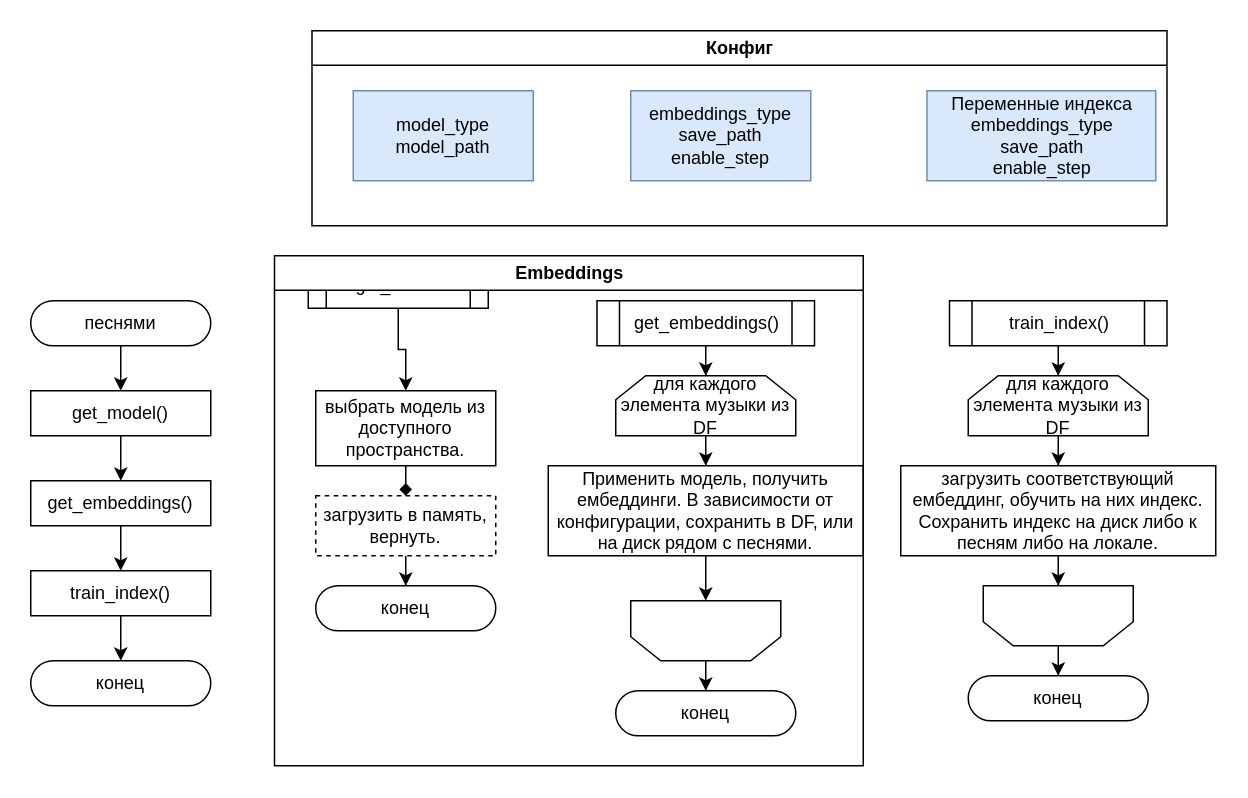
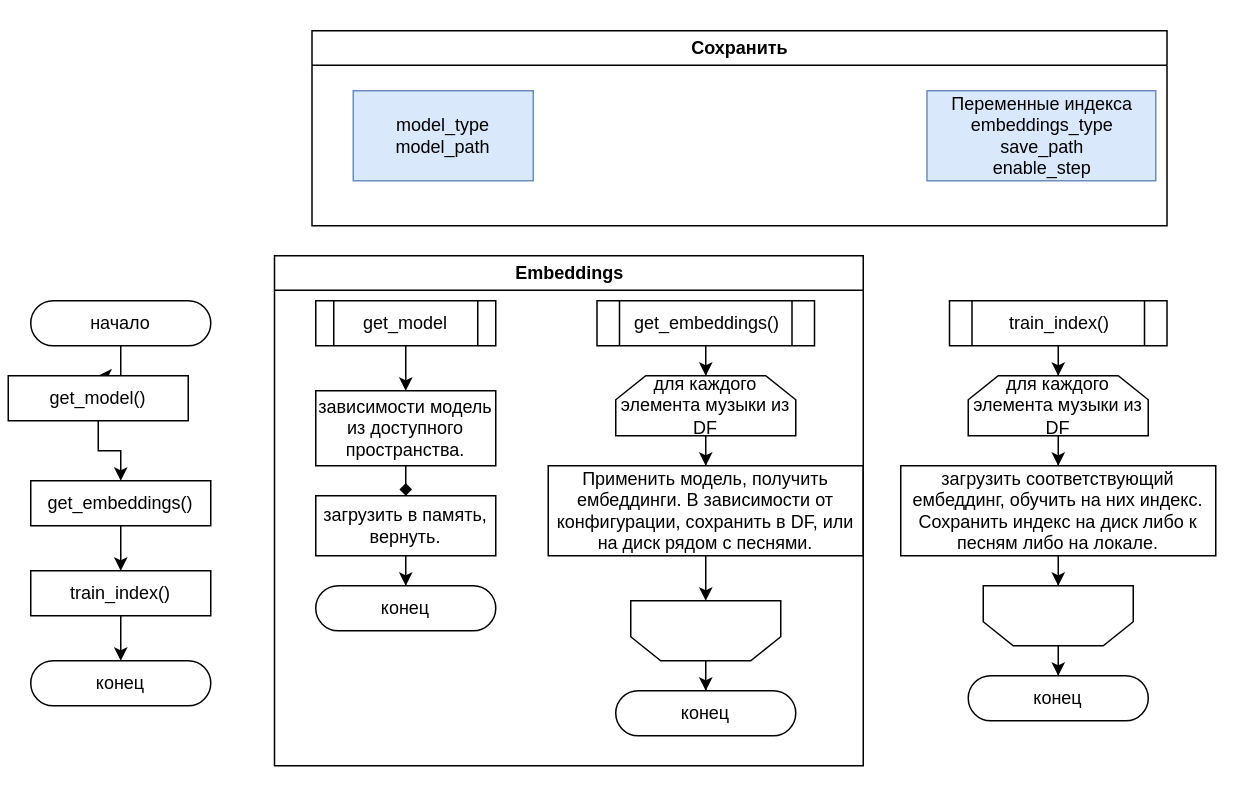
node "Конфиг": label "Конфиг" -> "Сохранить"
node "embeddings_type save_path enable_step": removed
node "get_model": moved (398, 286) -> (406, 323)
node "песнями": label "песнями" -> "начало"
node "get_model()": moved (121, 413) -> (98, 398)
node "выбрать модель из доступного пространства.": label "выбрать модель из доступного пространства." -> "зависимости модель из доступного пространства."
node "загрузить в память, вернуть.": style dashed -> solid
